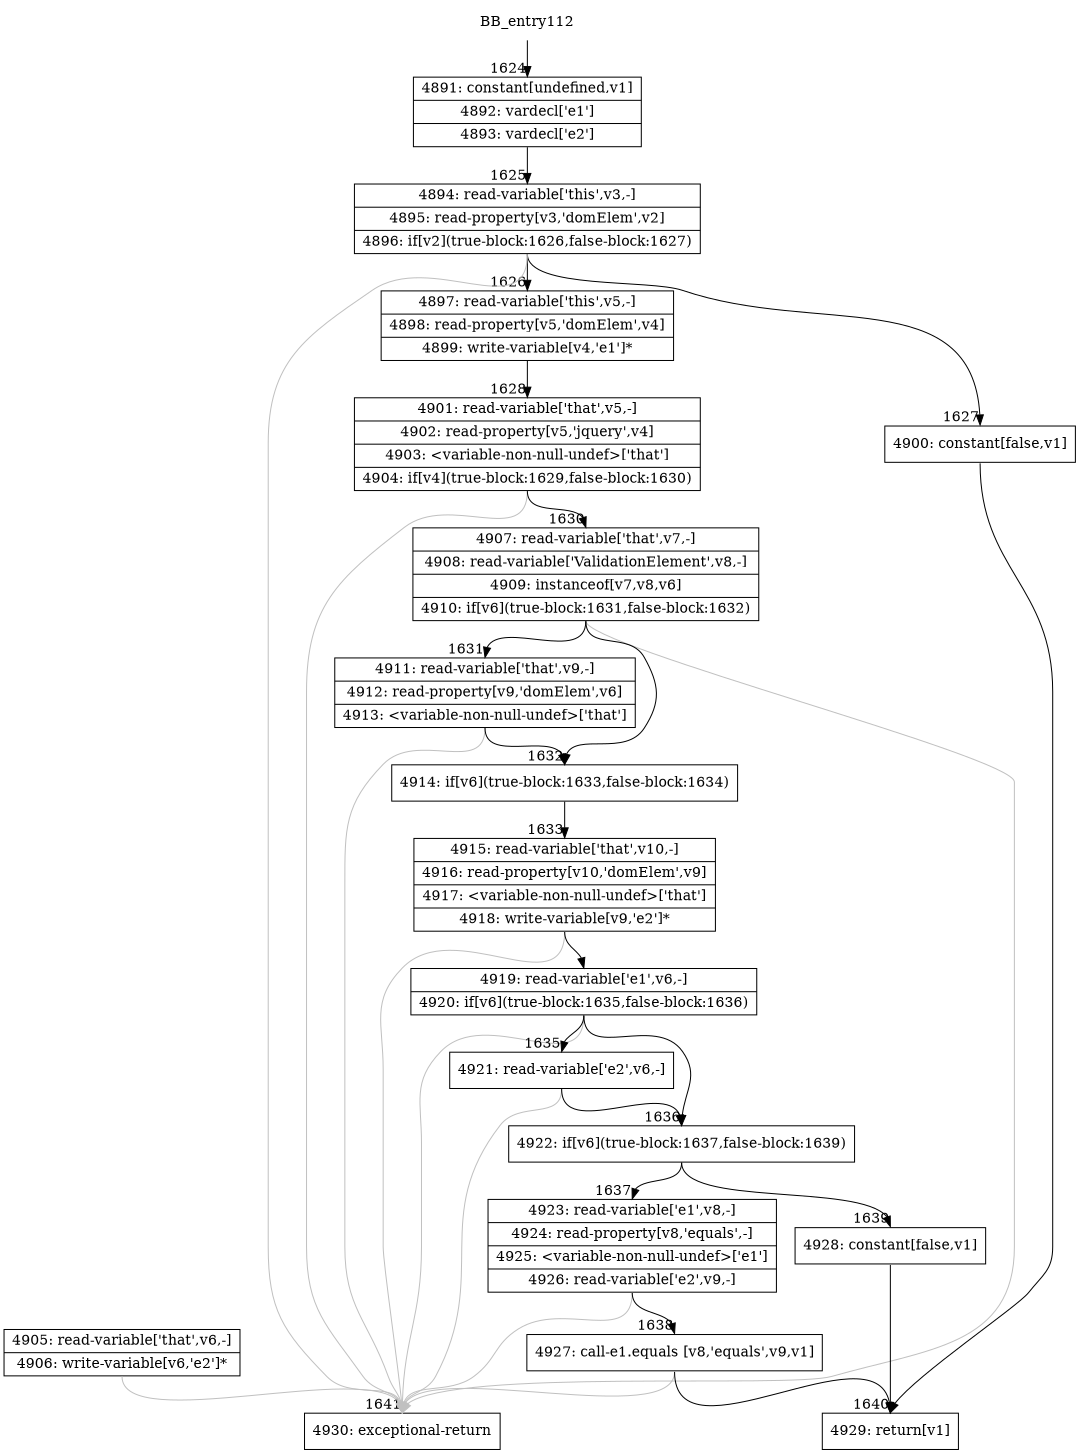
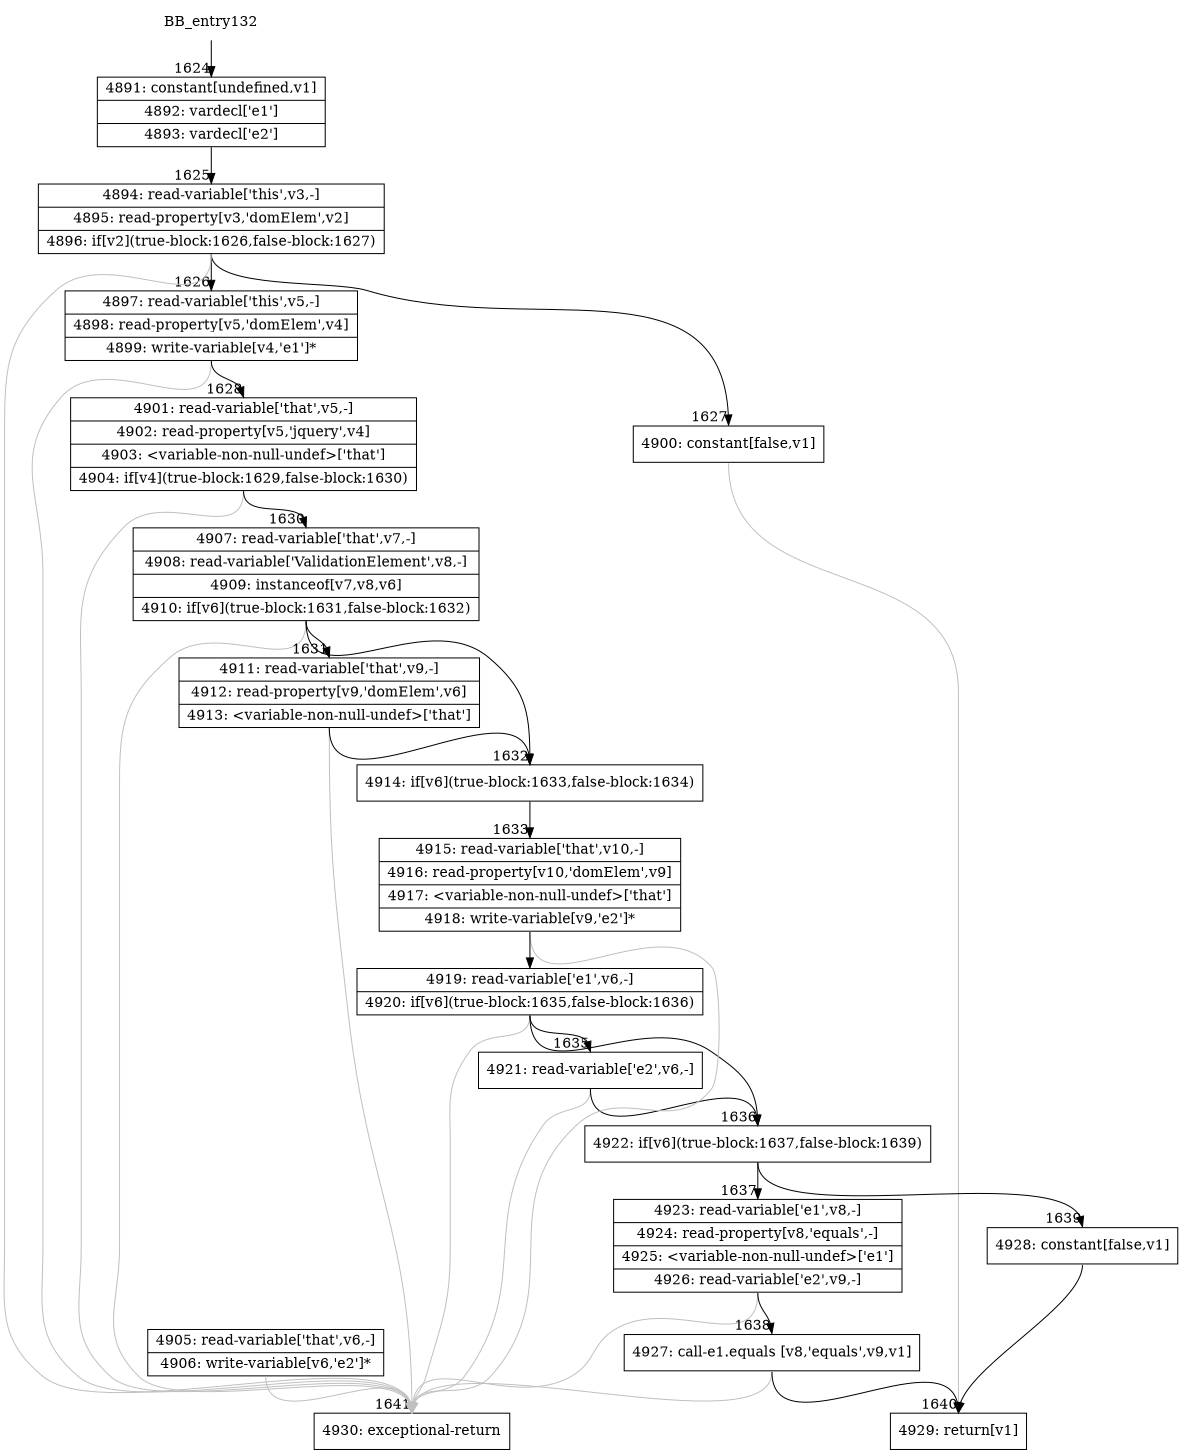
node "BB_entry112": label "BB_entry112" -> "BB_entry132"
edge "4900: constant[false,v1]" -> "4929: return[v1]": color black -> gray
edge "4897: read-variable['this',v5,-]" -> "4930: exceptional-return": added
